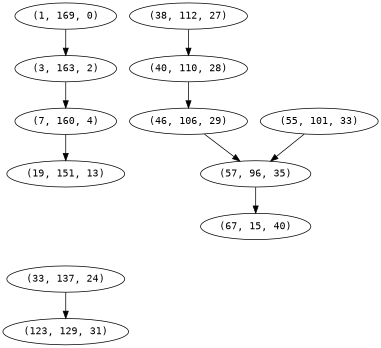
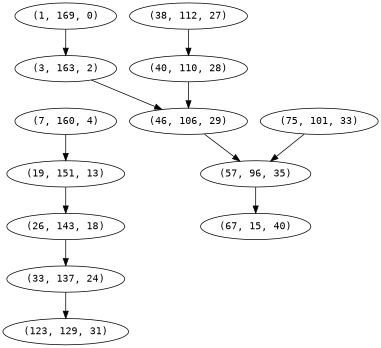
edge "(3, 163, 2)" -> "(7, 160, 4)": now "(3, 163, 2)" -> "(46, 106, 29)"
node "(55, 101, 33)": label "(55, 101, 33)" -> "(75, 101, 33)"
node "(26, 143, 18)": added
